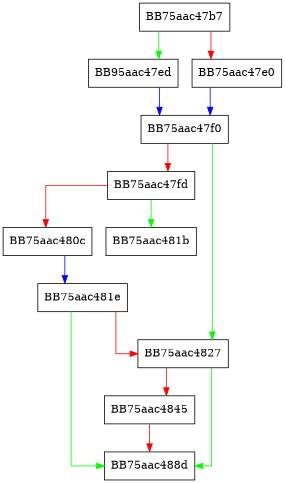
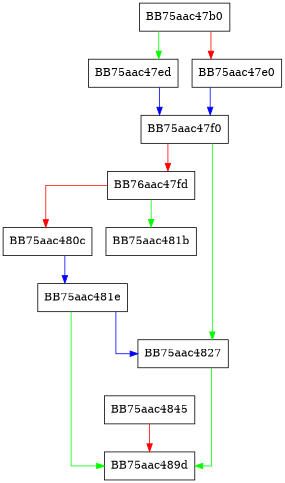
node "BB75aac47b7": label "BB75aac47b7" -> "BB75aac47b0"
node "BB95aac47ed": label "BB95aac47ed" -> "BB75aac47ed"
node "BB75aac47fd": label "BB75aac47fd" -> "BB76aac47fd"
edge "BB75aac481e" -> "BB75aac4827": color red -> blue
edge "BB75aac4827" -> "BB75aac4845": removed
node "BB75aac488d": label "BB75aac488d" -> "BB75aac489d"
